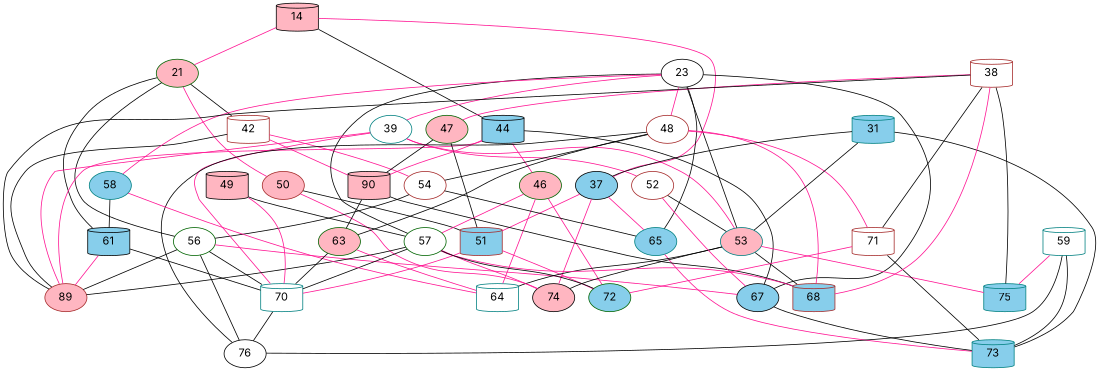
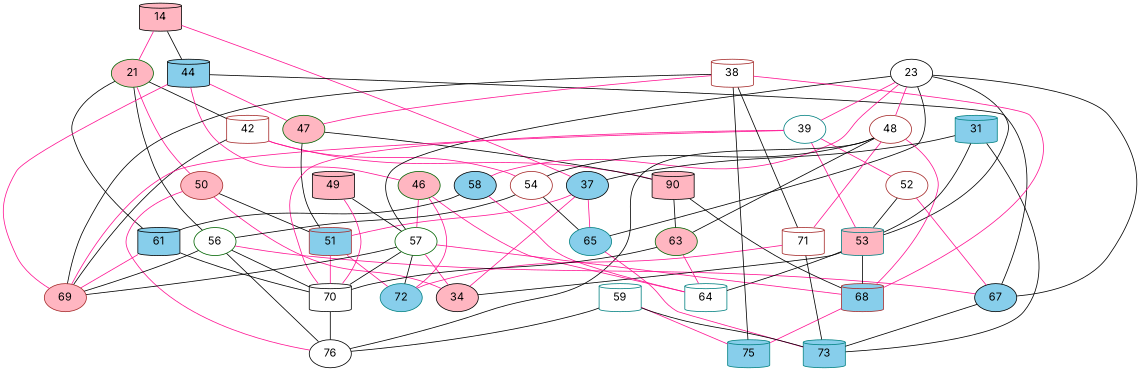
edge "44" -- "90": now "44" -- "47"
node "58": color teal -> black
node "53": shape ellipse -> cylinder
edge "53" -- "75": now "68" -- "75"
edge "50" -- "76": added
node "89": label "89" -> "69"
node "70": color teal -> black
node "74": label "74" -> "34"
node "72": color darkgreen -> teal
